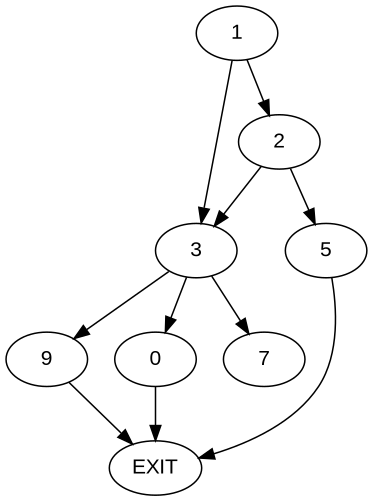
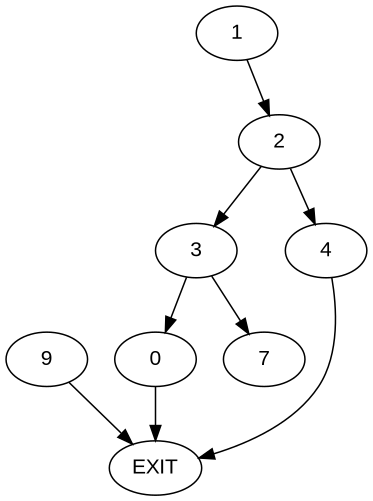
edge "1" -> "3": removed
node "5": label "5" -> "4"
edge "3" -> "9": removed
